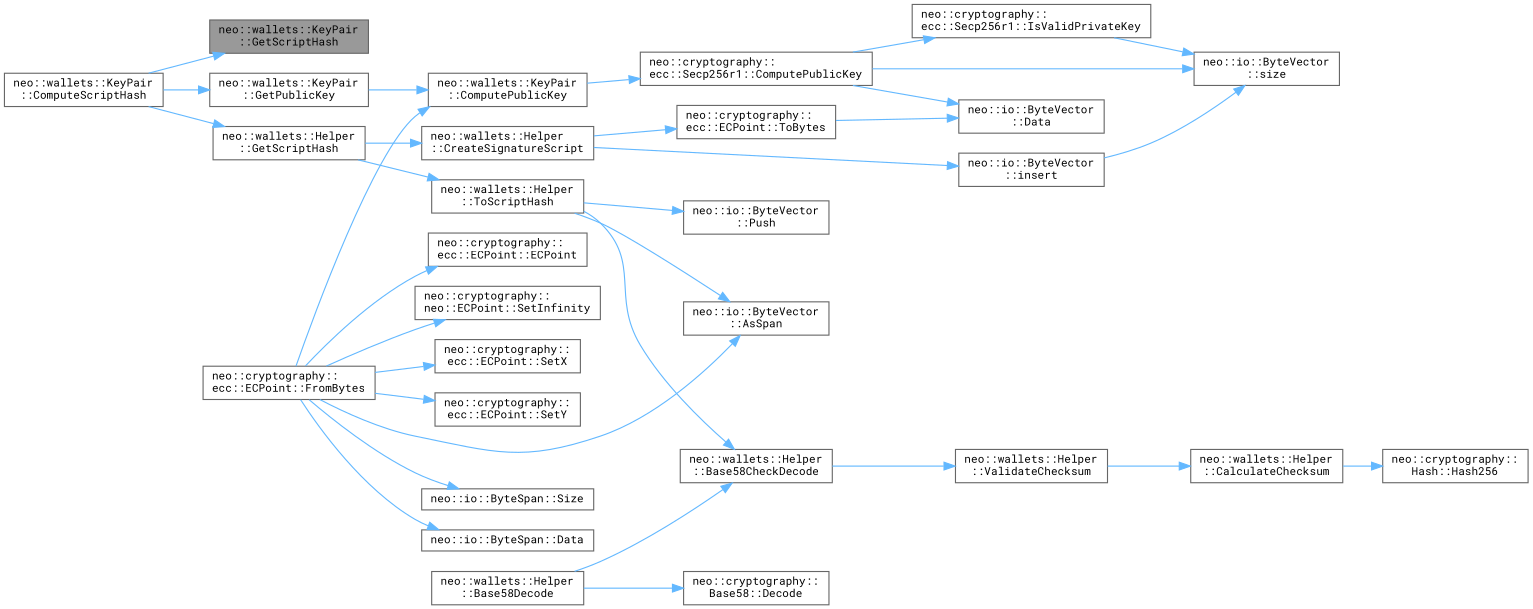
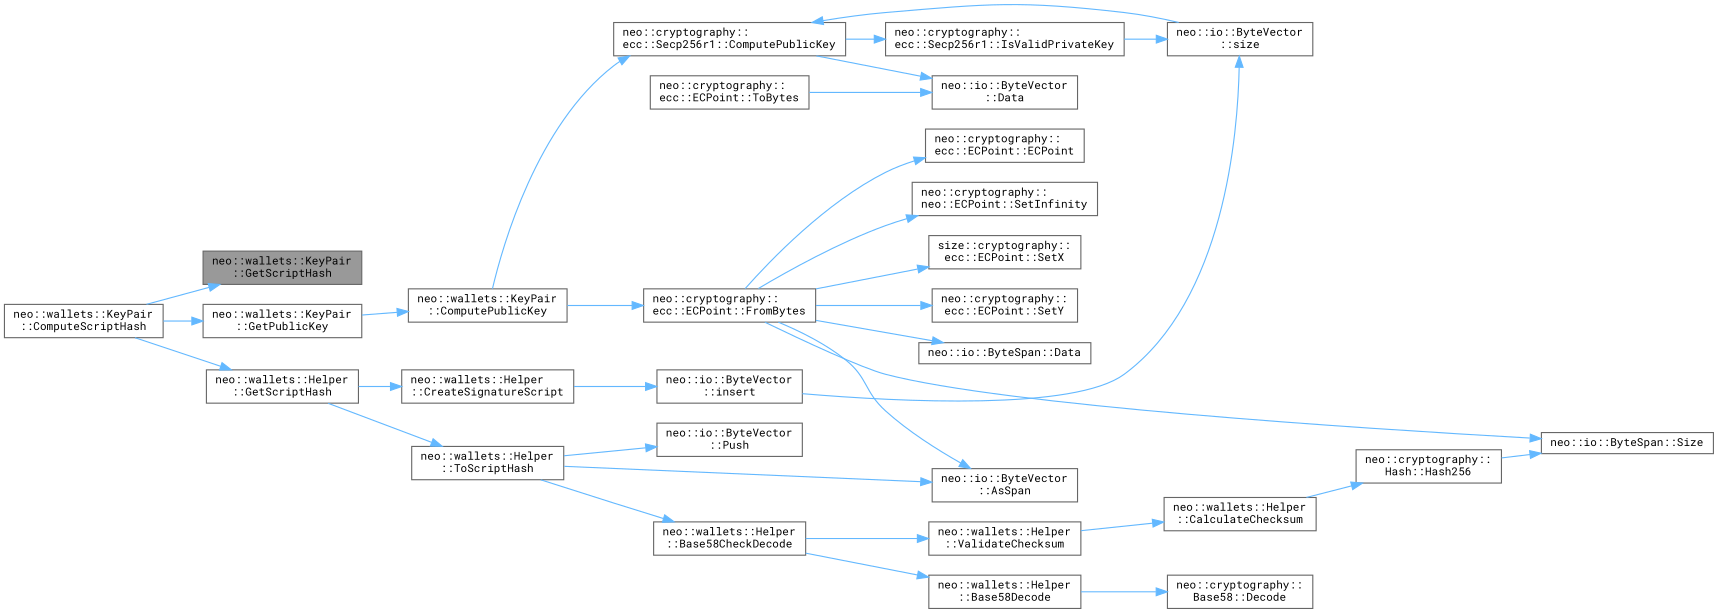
edge "neo::cryptography:: ecc::Secp256r1::ComputePublicKey" -> "neo::io::ByteVector ::size": reversed
edge "neo::wallets::Helper ::CreateSignatureScript" -> "neo::cryptography:: ecc::ECPoint::ToBytes": removed
edge "neo::cryptography:: ecc::ECPoint::FromBytes" -> "neo::wallets::KeyPair ::ComputePublicKey": reversed
node "neo::cryptography:: ecc::ECPoint::SetX": label "neo::cryptography:: ecc::ECPoint::SetX" -> "size::cryptography:: ecc::ECPoint::SetX"
edge "neo::cryptography:: Hash::Hash256" -> "neo::io::ByteSpan::Size": added
edge "neo::wallets::Helper ::Base58Decode" -> "neo::wallets::Helper ::Base58CheckDecode": reversed
